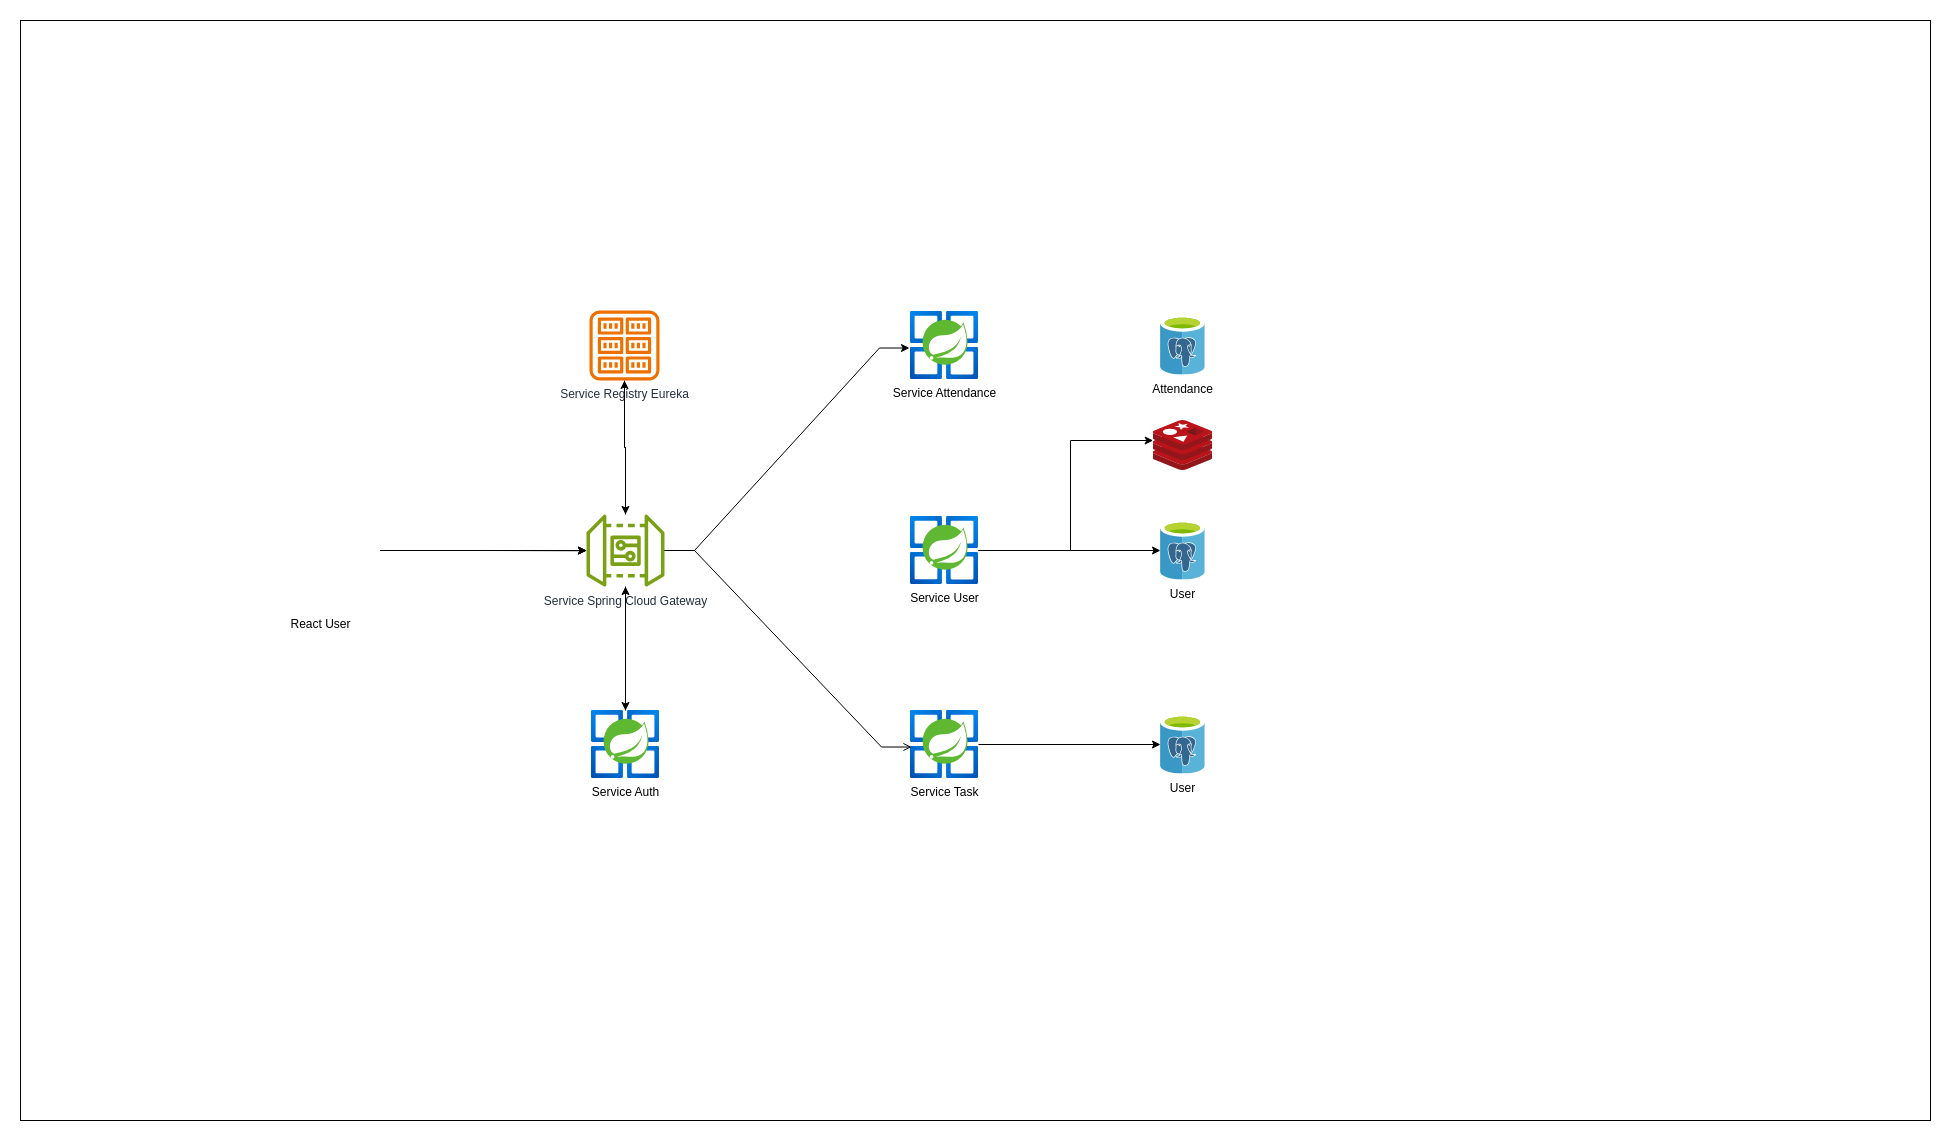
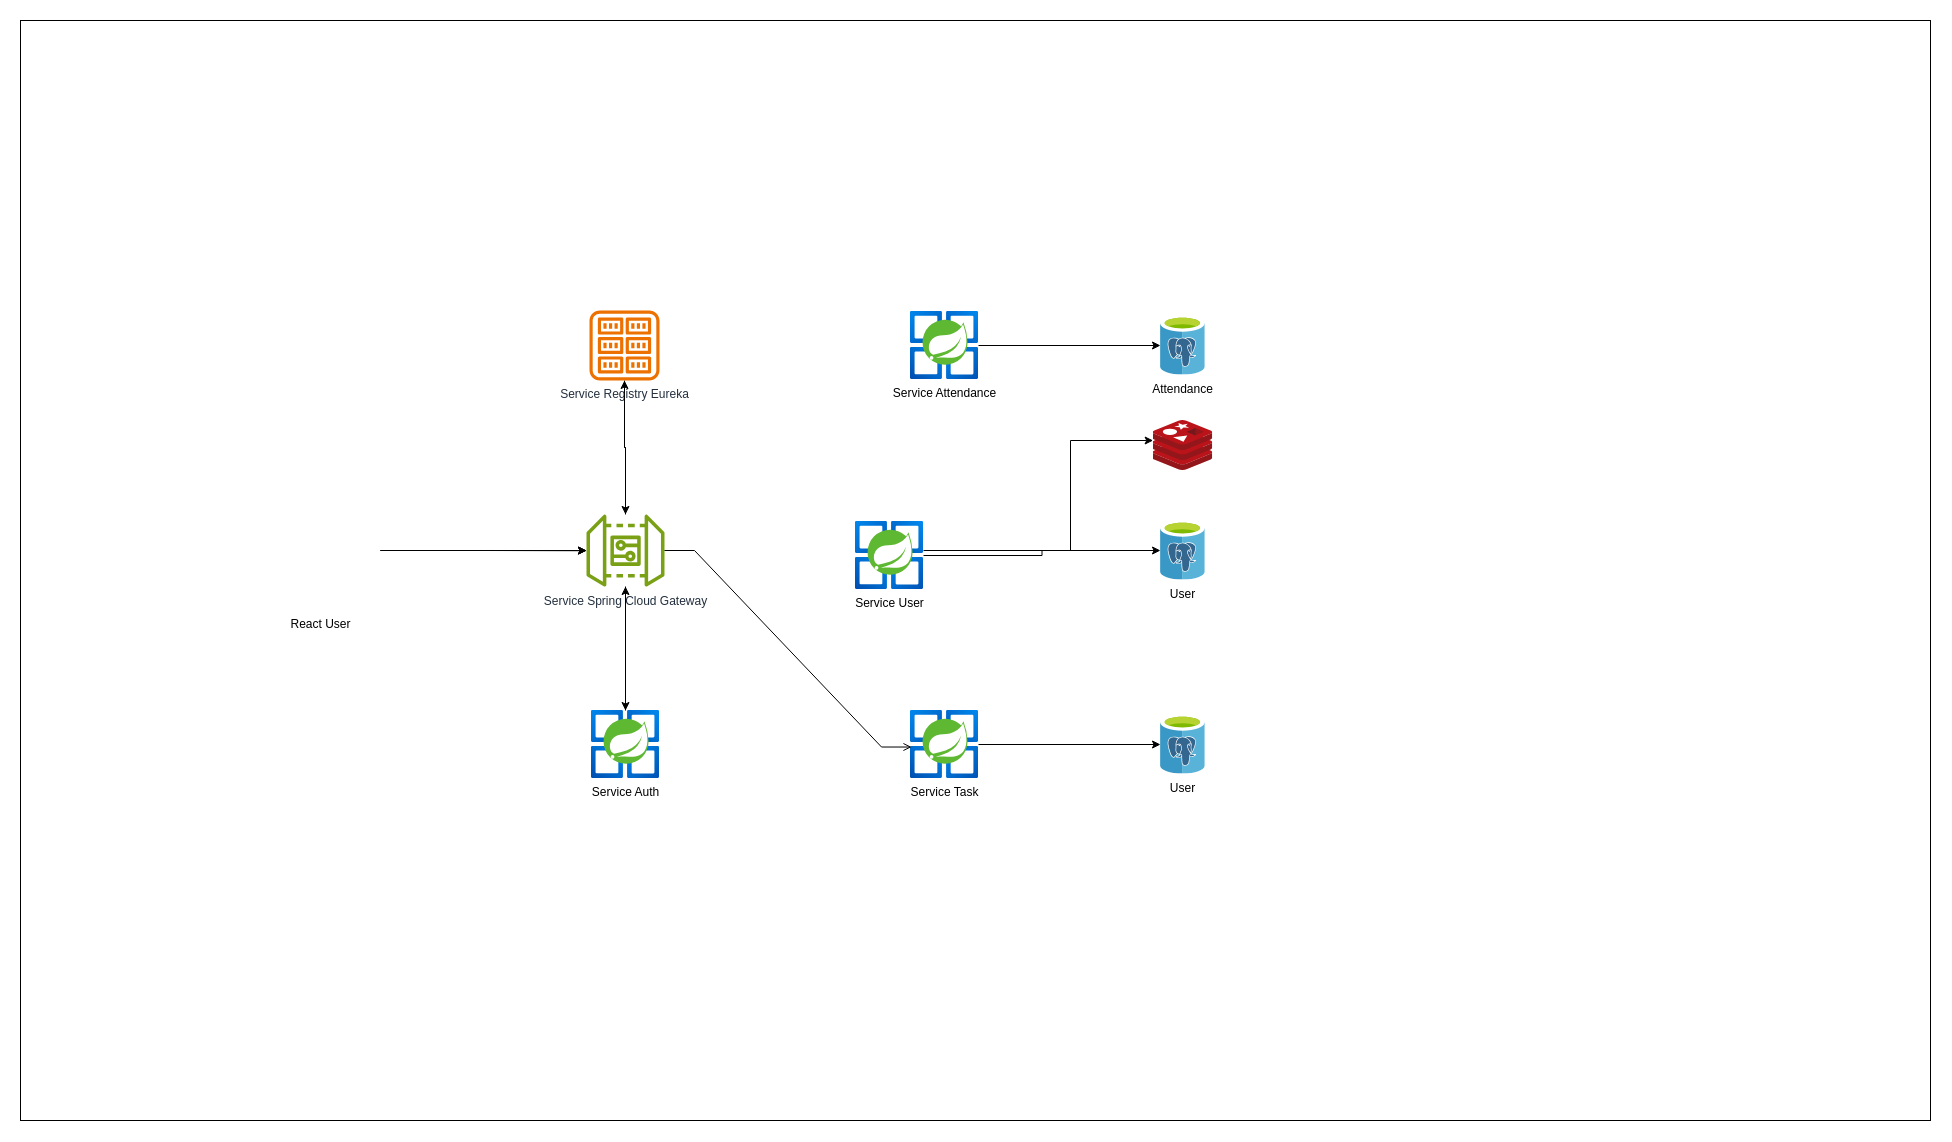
edge "Service Attendance" -> "Attendance": added
edge "Service Spring Cloud Gateway" -> "Service Attendance": removed
node "Service User": moved (945, 551) -> (890, 556)
